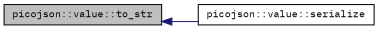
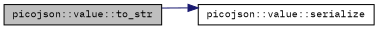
edge "picojson::value::serialize" -> "picojson::value::to_str": reversed
